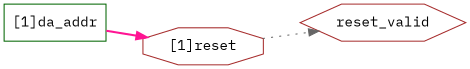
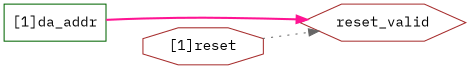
edge "[1]da_addr" -> "[1]reset": now "[1]da_addr" -> "reset_valid"
